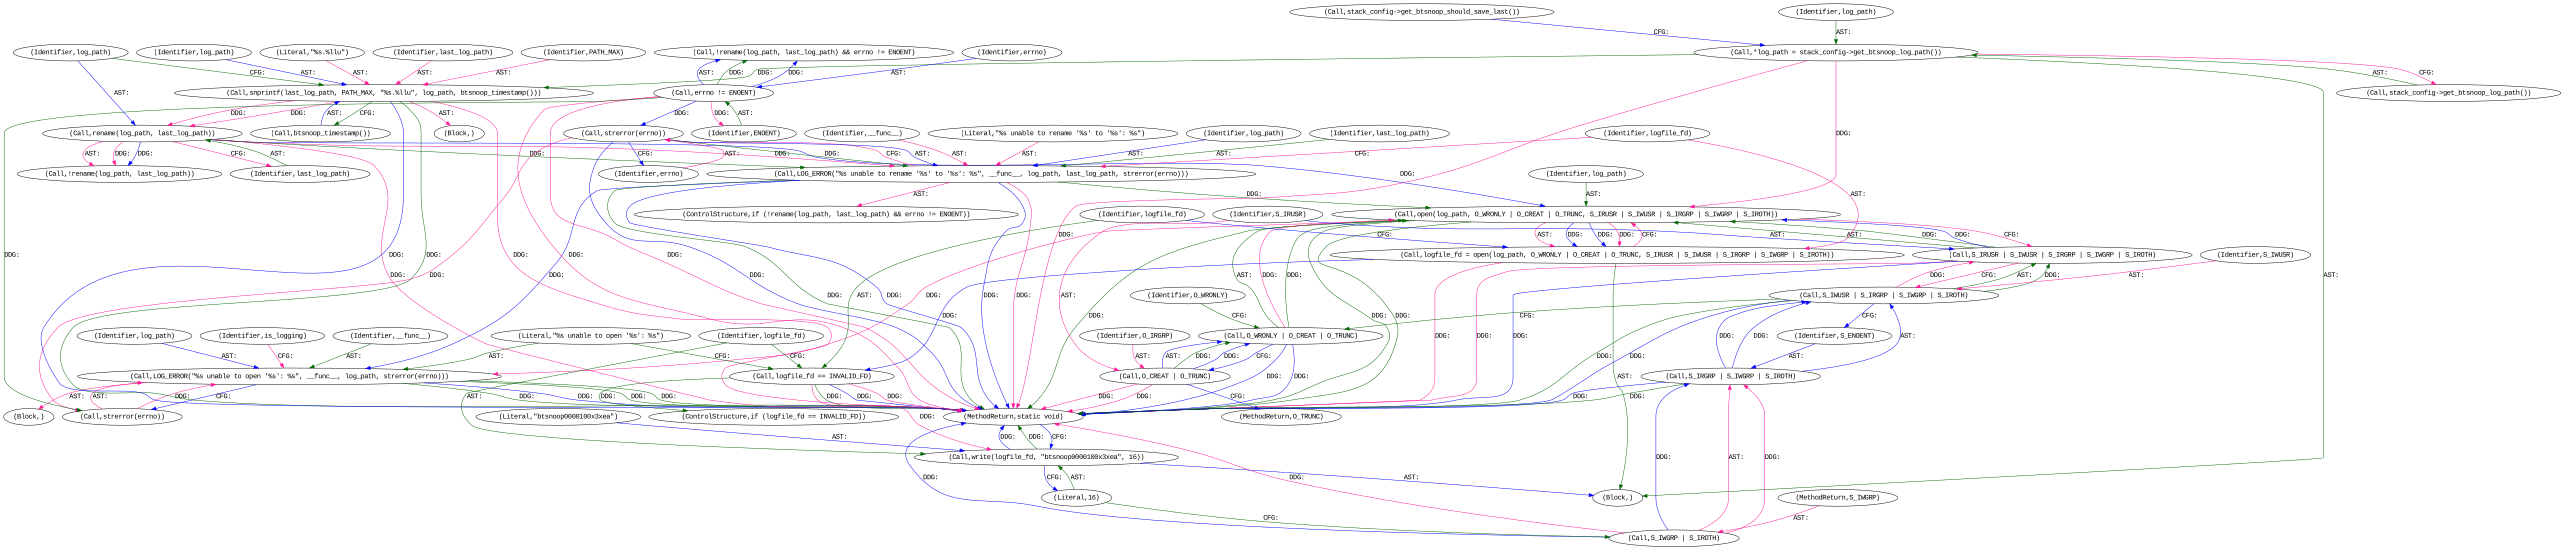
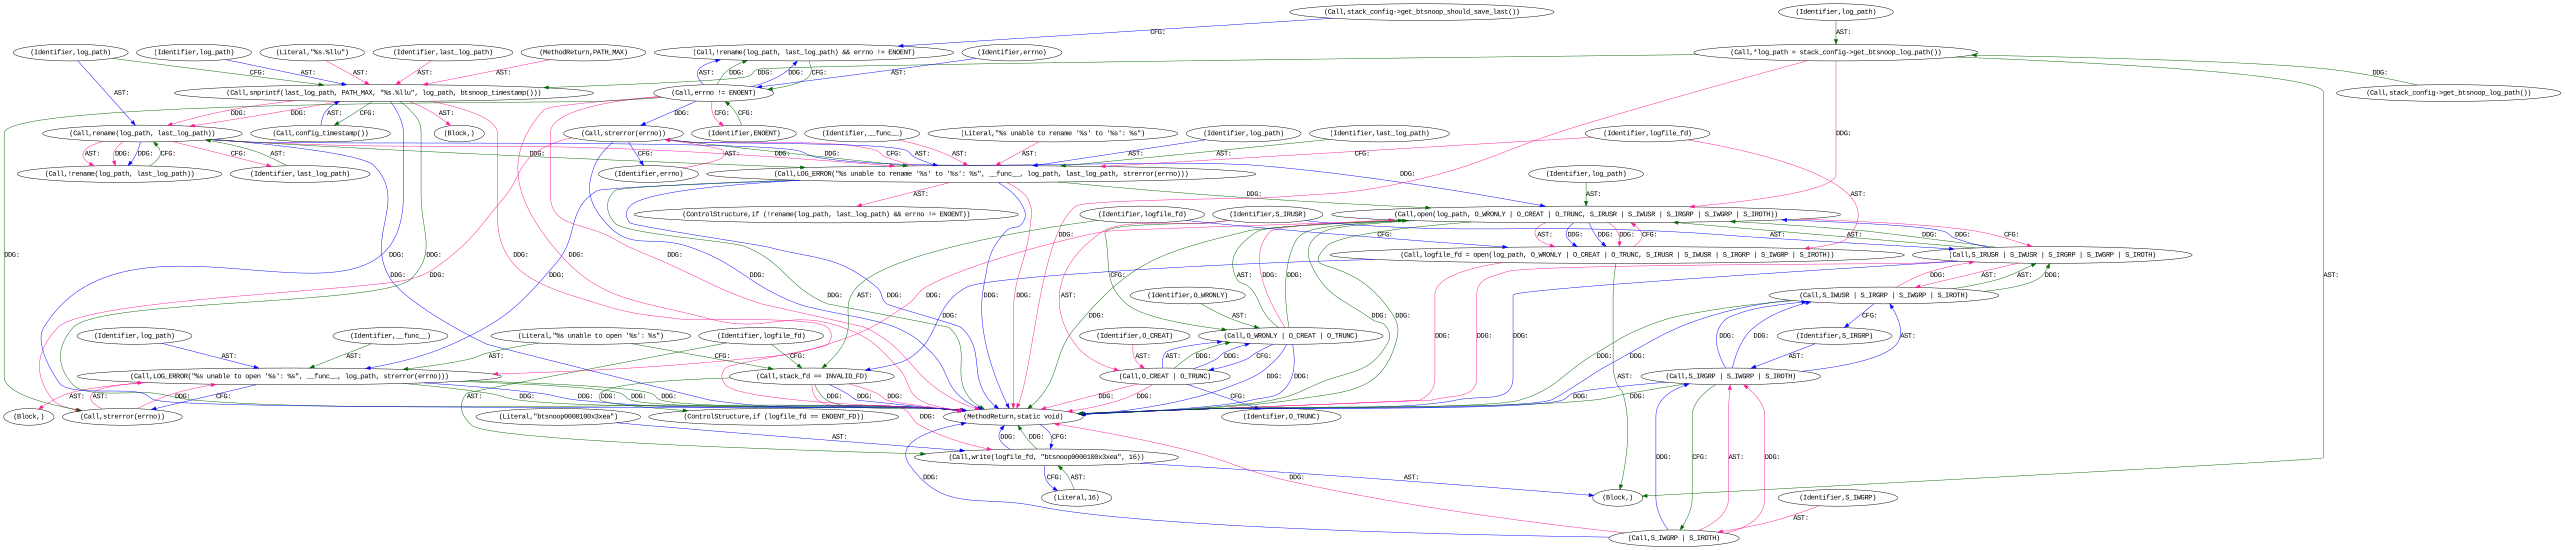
edge "(Call,stack_config->get_btsnoop_should_save_last())" -> "(Call,*log_path = stack_config->get_btsnoop_log_path())": now "(Call,stack_config->get_btsnoop_should_save_last())" -> "(Call,!rename(log_path, last_log_path) && errno != ENOENT)"
node "(Identifier,PATH_MAX)": label "(Identifier,PATH_MAX)" -> "(MethodReturn,PATH_MAX)"
edge "(Call,*log_path = stack_config->get_btsnoop_log_path())" -> "(Call,stack_config->get_btsnoop_log_path())": removed, label "CFG:"
edge "(Call,stack_config->get_btsnoop_log_path())" -> "(Call,*log_path = stack_config->get_btsnoop_log_path())": label "AST: " -> "DDG: "
edge "(Call,!rename(log_path, last_log_path) && errno != ENOENT)" -> "(Call,errno != ENOENT)": added, label "CFG:"
edge "(Call,errno != ENOENT)" -> "(Identifier,ENOENT)": label "DDG: " -> "CFG: "
edge "(Identifier,ENOENT)" -> "(Call,errno != ENOENT)": label "AST: " -> "CFG: "
node "(Call,btsnoop_timestamp())": label "(Call,btsnoop_timestamp())" -> "(Call,config_timestamp())"
edge "(Call,!rename(log_path, last_log_path))" -> "(Call,rename(log_path, last_log_path))": added, label "CFG:"
node "(Identifier,S_IWUSR)": removed
edge "(Call,S_IRUSR | S_IWUSR | S_IRGRP | S_IWGRP | S_IROTH)" -> "(Call,S_IWUSR | S_IRGRP | S_IWGRP | S_IROTH)": label "CFG: " -> "AST: "
edge "(Call,S_IWUSR | S_IRGRP | S_IWGRP | S_IROTH)" -> "(Call,O_WRONLY | O_CREAT | O_TRUNC)": now "(Identifier,S_IRUSR)" -> "(Call,O_WRONLY | O_CREAT | O_TRUNC)"
edge "(Identifier,O_WRONLY)" -> "(Call,O_WRONLY | O_CREAT | O_TRUNC)": label "CFG: " -> "AST: "
node "(Identifier,is_logging)": removed
node "(Identifier,O_IRGRP)": label "(Identifier,O_IRGRP)" -> "(Identifier,O_CREAT)"
node "(Identifier,S_ENOENT)": label "(Identifier,S_ENOENT)" -> "(Identifier,S_IRGRP)"
edge "(Call,rename(log_path, last_log_path))" -> "(MethodReturn,static void)": color deeppink -> blue
node "(Call,logfile_fd == INVALID_FD)": label "(Call,logfile_fd == INVALID_FD)" -> "(Call,stack_fd == INVALID_FD)"
node "(ControlStructure,if (logfile_fd == INVALID_FD))": label "(ControlStructure,if (logfile_fd == INVALID_FD))" -> "(ControlStructure,if (logfile_fd == ENOENT_FD))"
node "(MethodReturn,O_TRUNC)": label "(MethodReturn,O_TRUNC)" -> "(Identifier,O_TRUNC)"
node "(MethodReturn,S_IWGRP)": label "(MethodReturn,S_IWGRP)" -> "(Identifier,S_IWGRP)"
edge "(Literal,16)" -> "(Call,S_IWGRP | S_IROTH)": now "(Call,S_IRGRP | S_IWGRP | S_IROTH)" -> "(Call,S_IWGRP | S_IROTH)"
